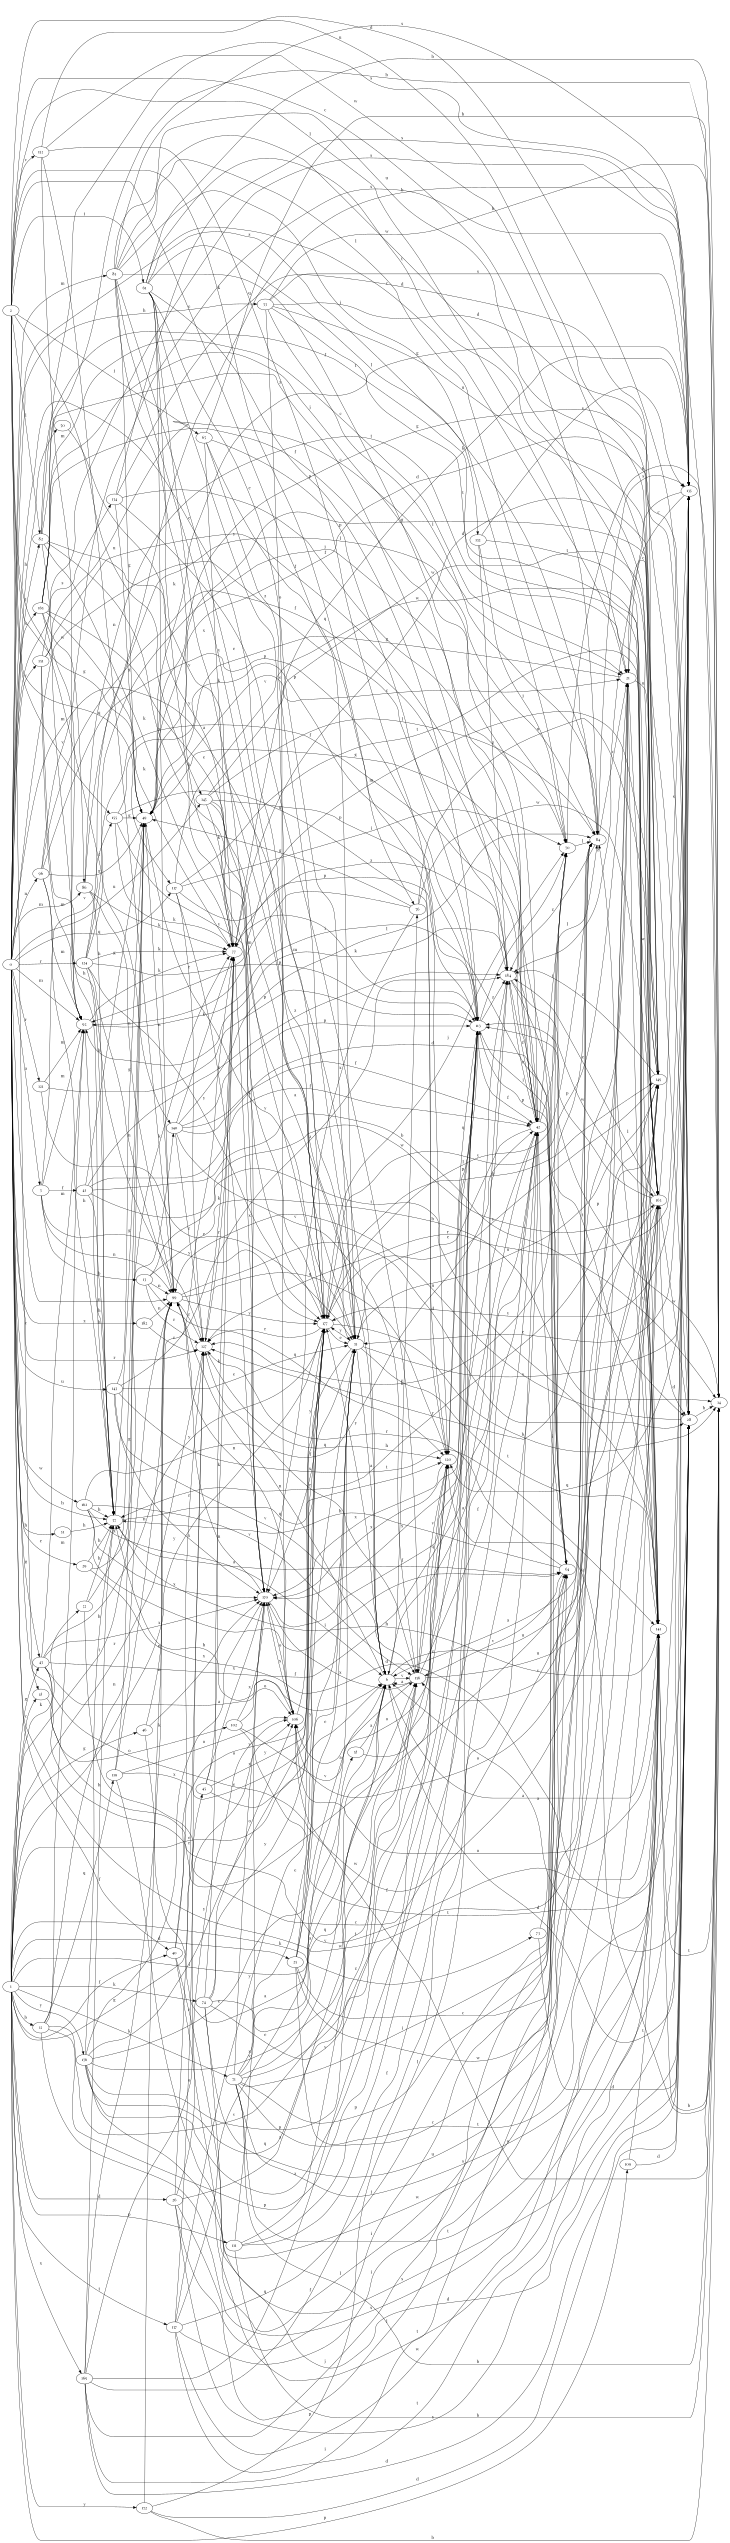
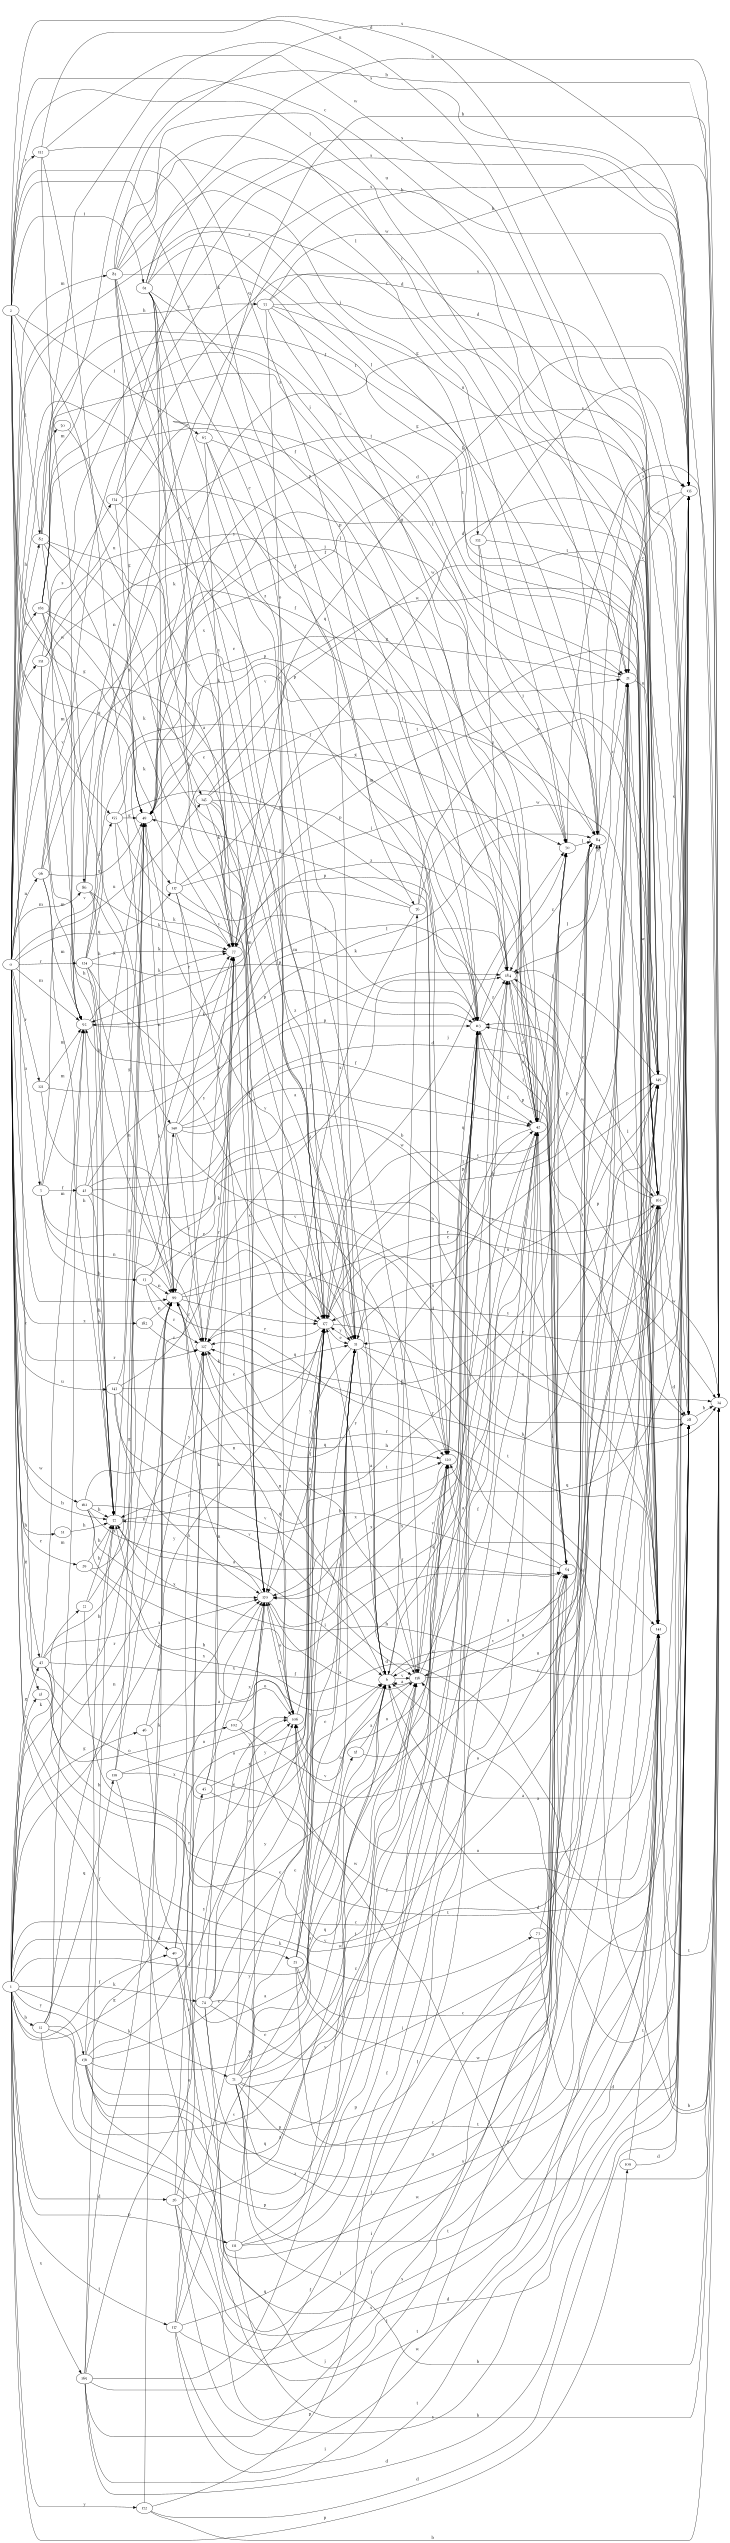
edge "1" -> "35": now "74" -> "35"
